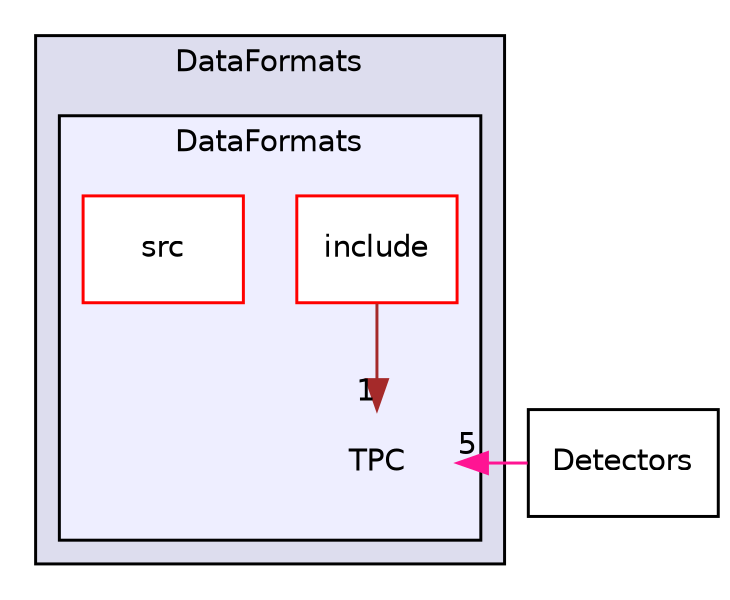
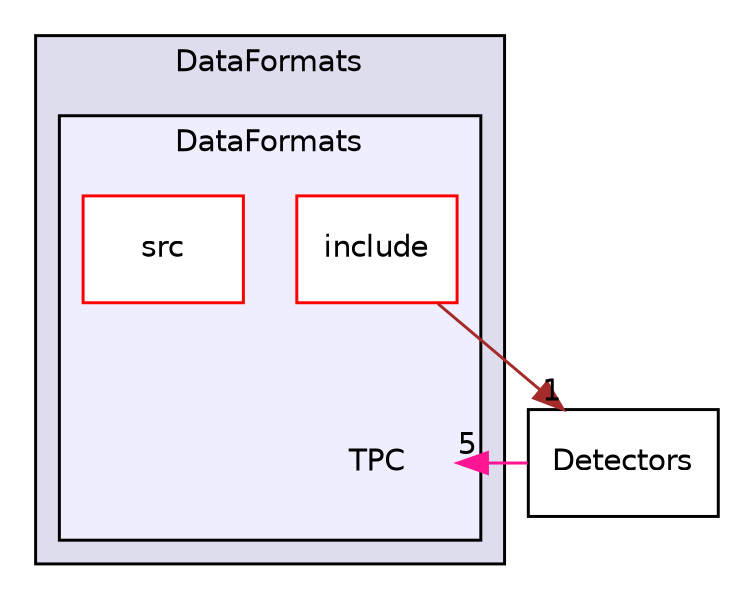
edge "include" -> "TPC": now "include" -> "Detectors"
